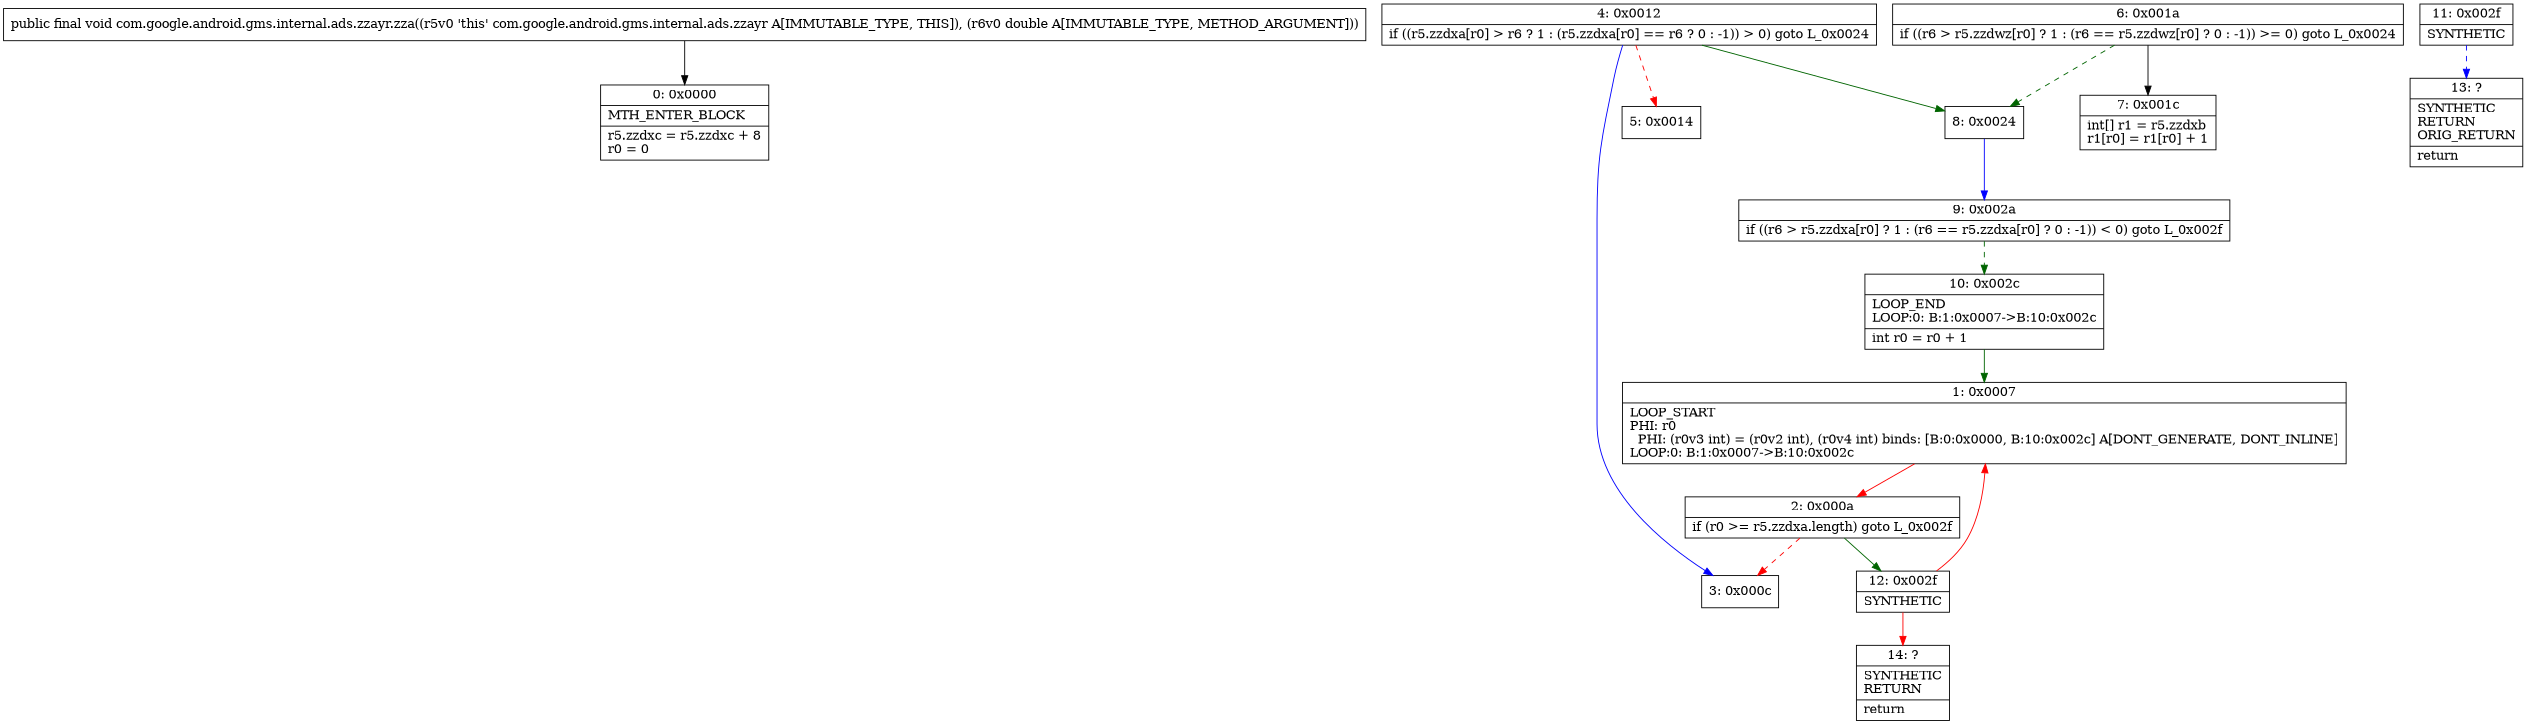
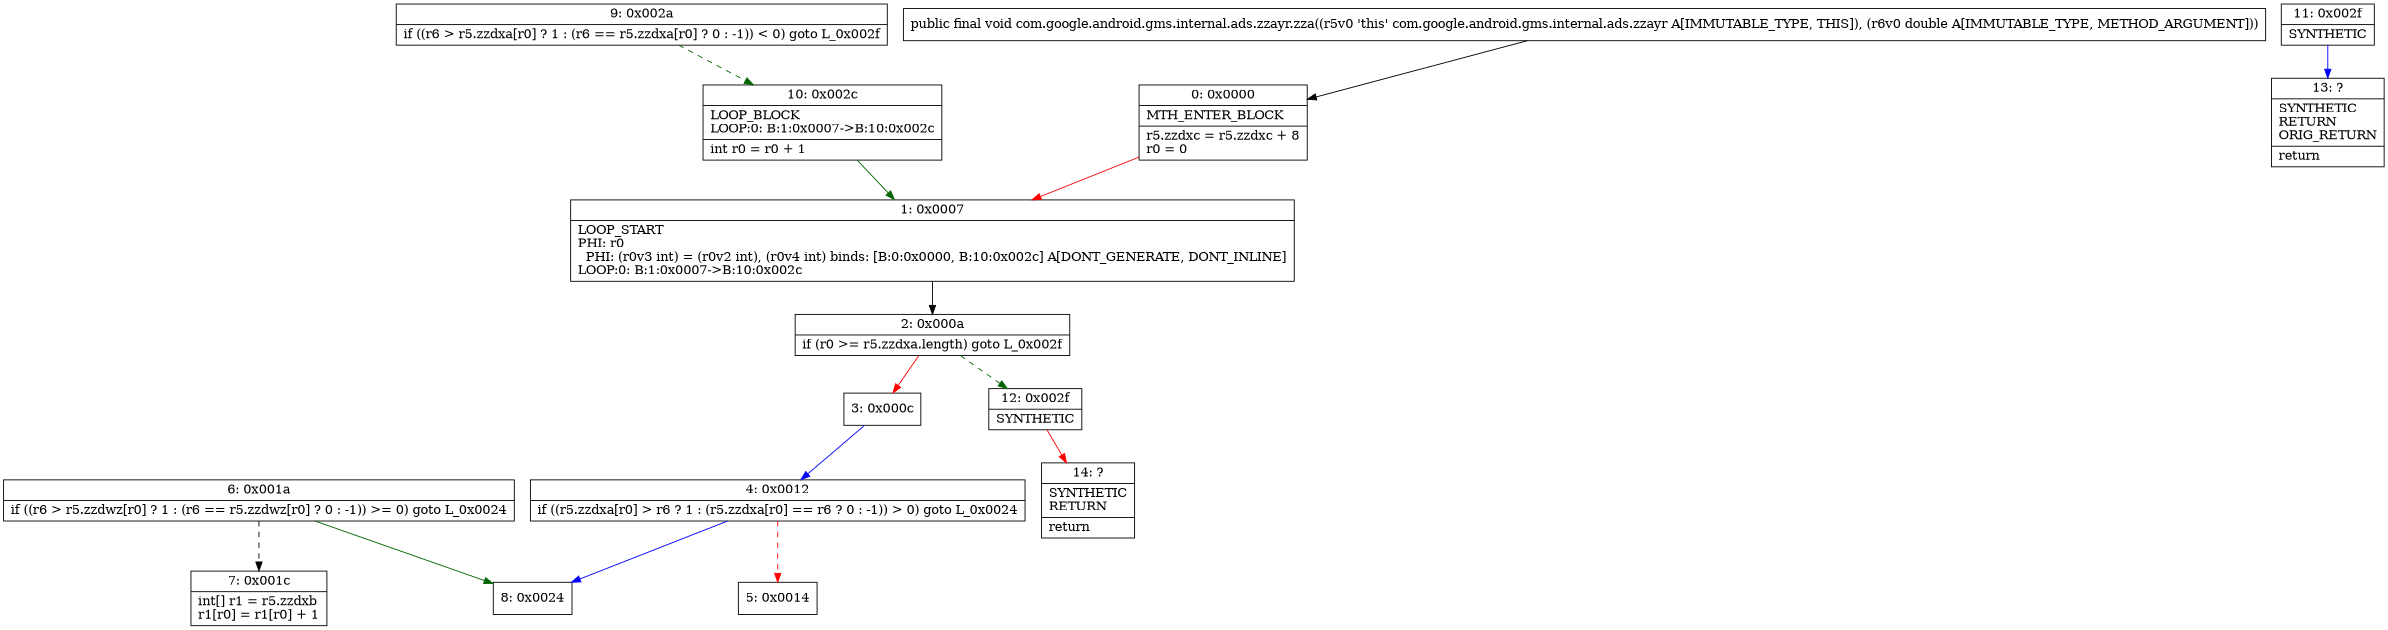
edge "11: 0x002f" -> "13: ?": style dashed -> solid
edge "6: 0x001a" -> "7: 0x001c": style solid -> dashed
edge "6: 0x001a" -> "8: 0x0024": style dashed -> solid
edge "4: 0x0012" -> "8: 0x0024": color darkgreen -> blue
edge "8: 0x0024" -> "9: 0x002a": removed
node "10: 0x002c": text "LOOP_END" -> "LOOP_BLOCK"
edge "4: 0x0012" -> "3: 0x000c": reversed
edge "1: 0x0007" -> "2: 0x000a": color red -> black
edge "12: 0x002f" -> "1: 0x0007": now "0: 0x0000" -> "1: 0x0007"
edge "2: 0x000a" -> "12: 0x002f": style solid -> dashed
edge "2: 0x000a" -> "3: 0x000c": style dashed -> solid
